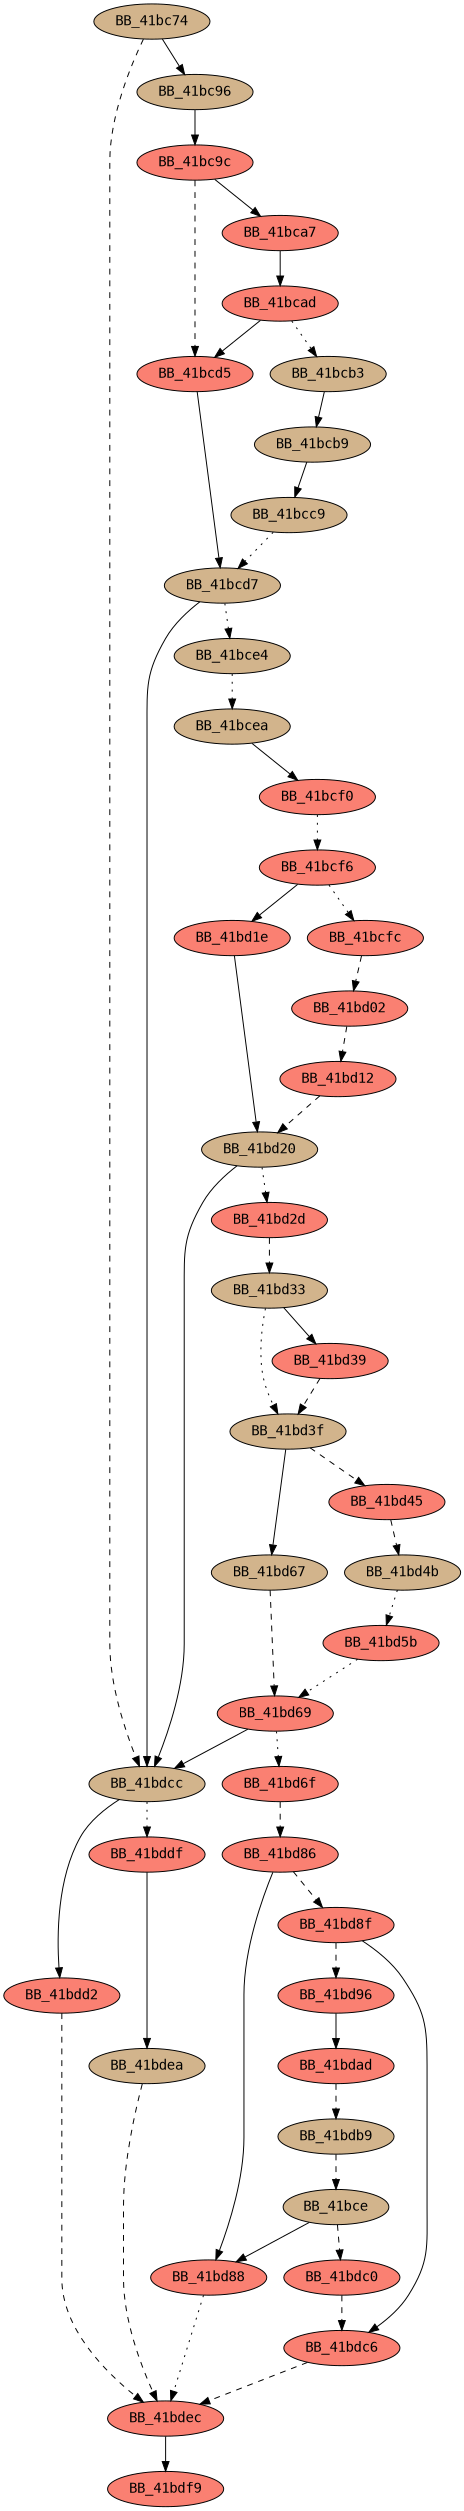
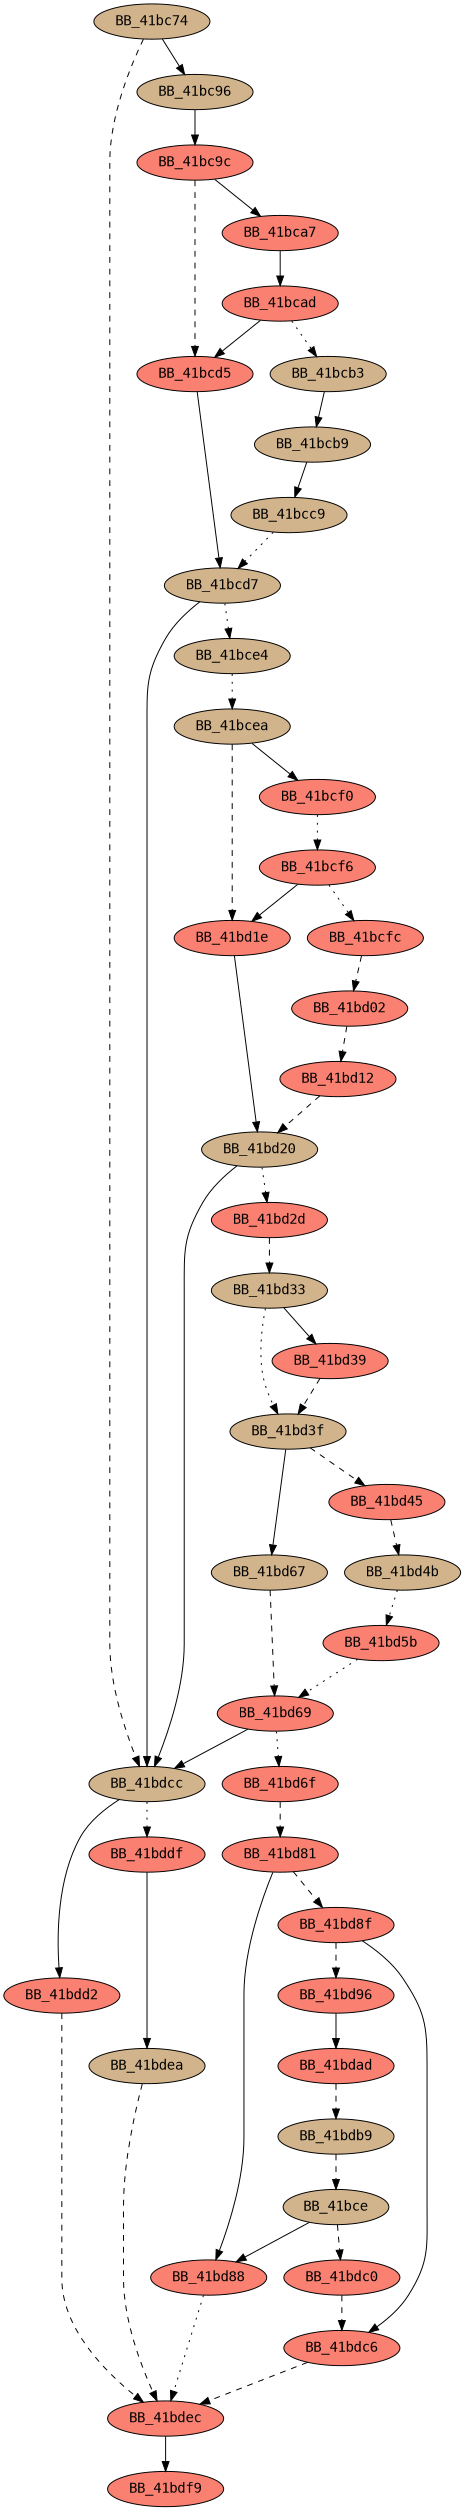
edge "BB_41bcea" -> "BB_41bd1e": added
node "BB_41bd86": label "BB_41bd86" -> "BB_41bd81"
